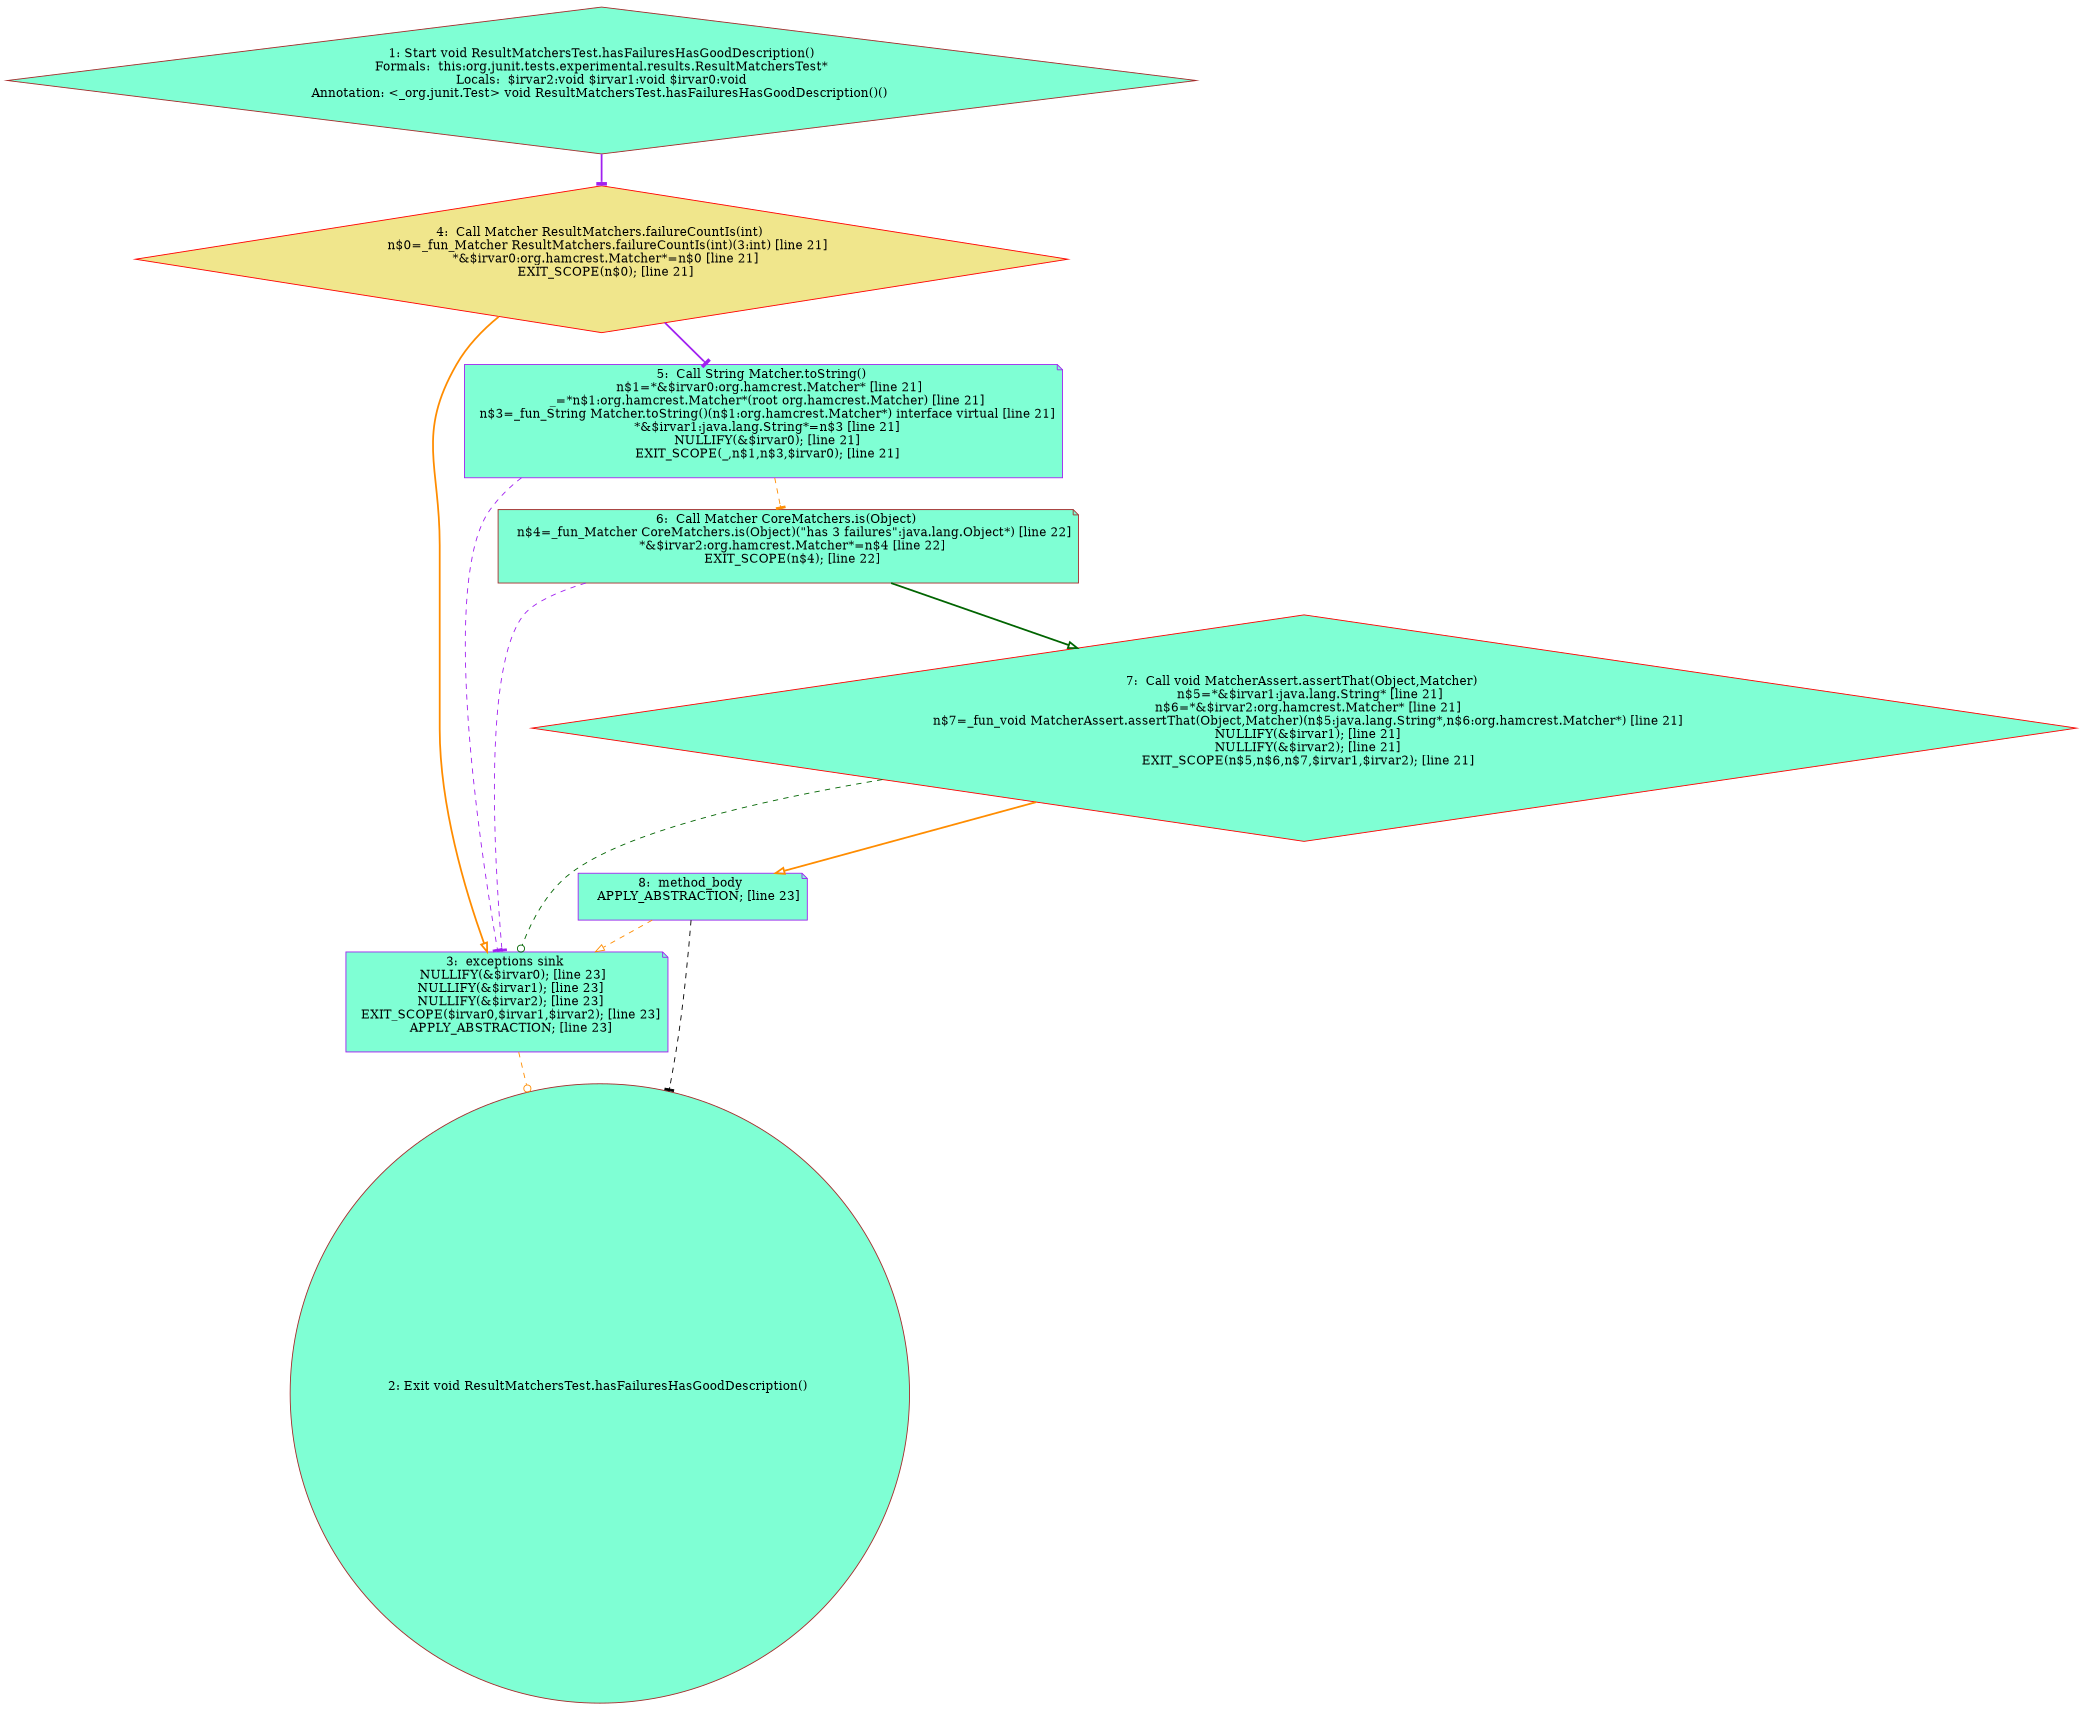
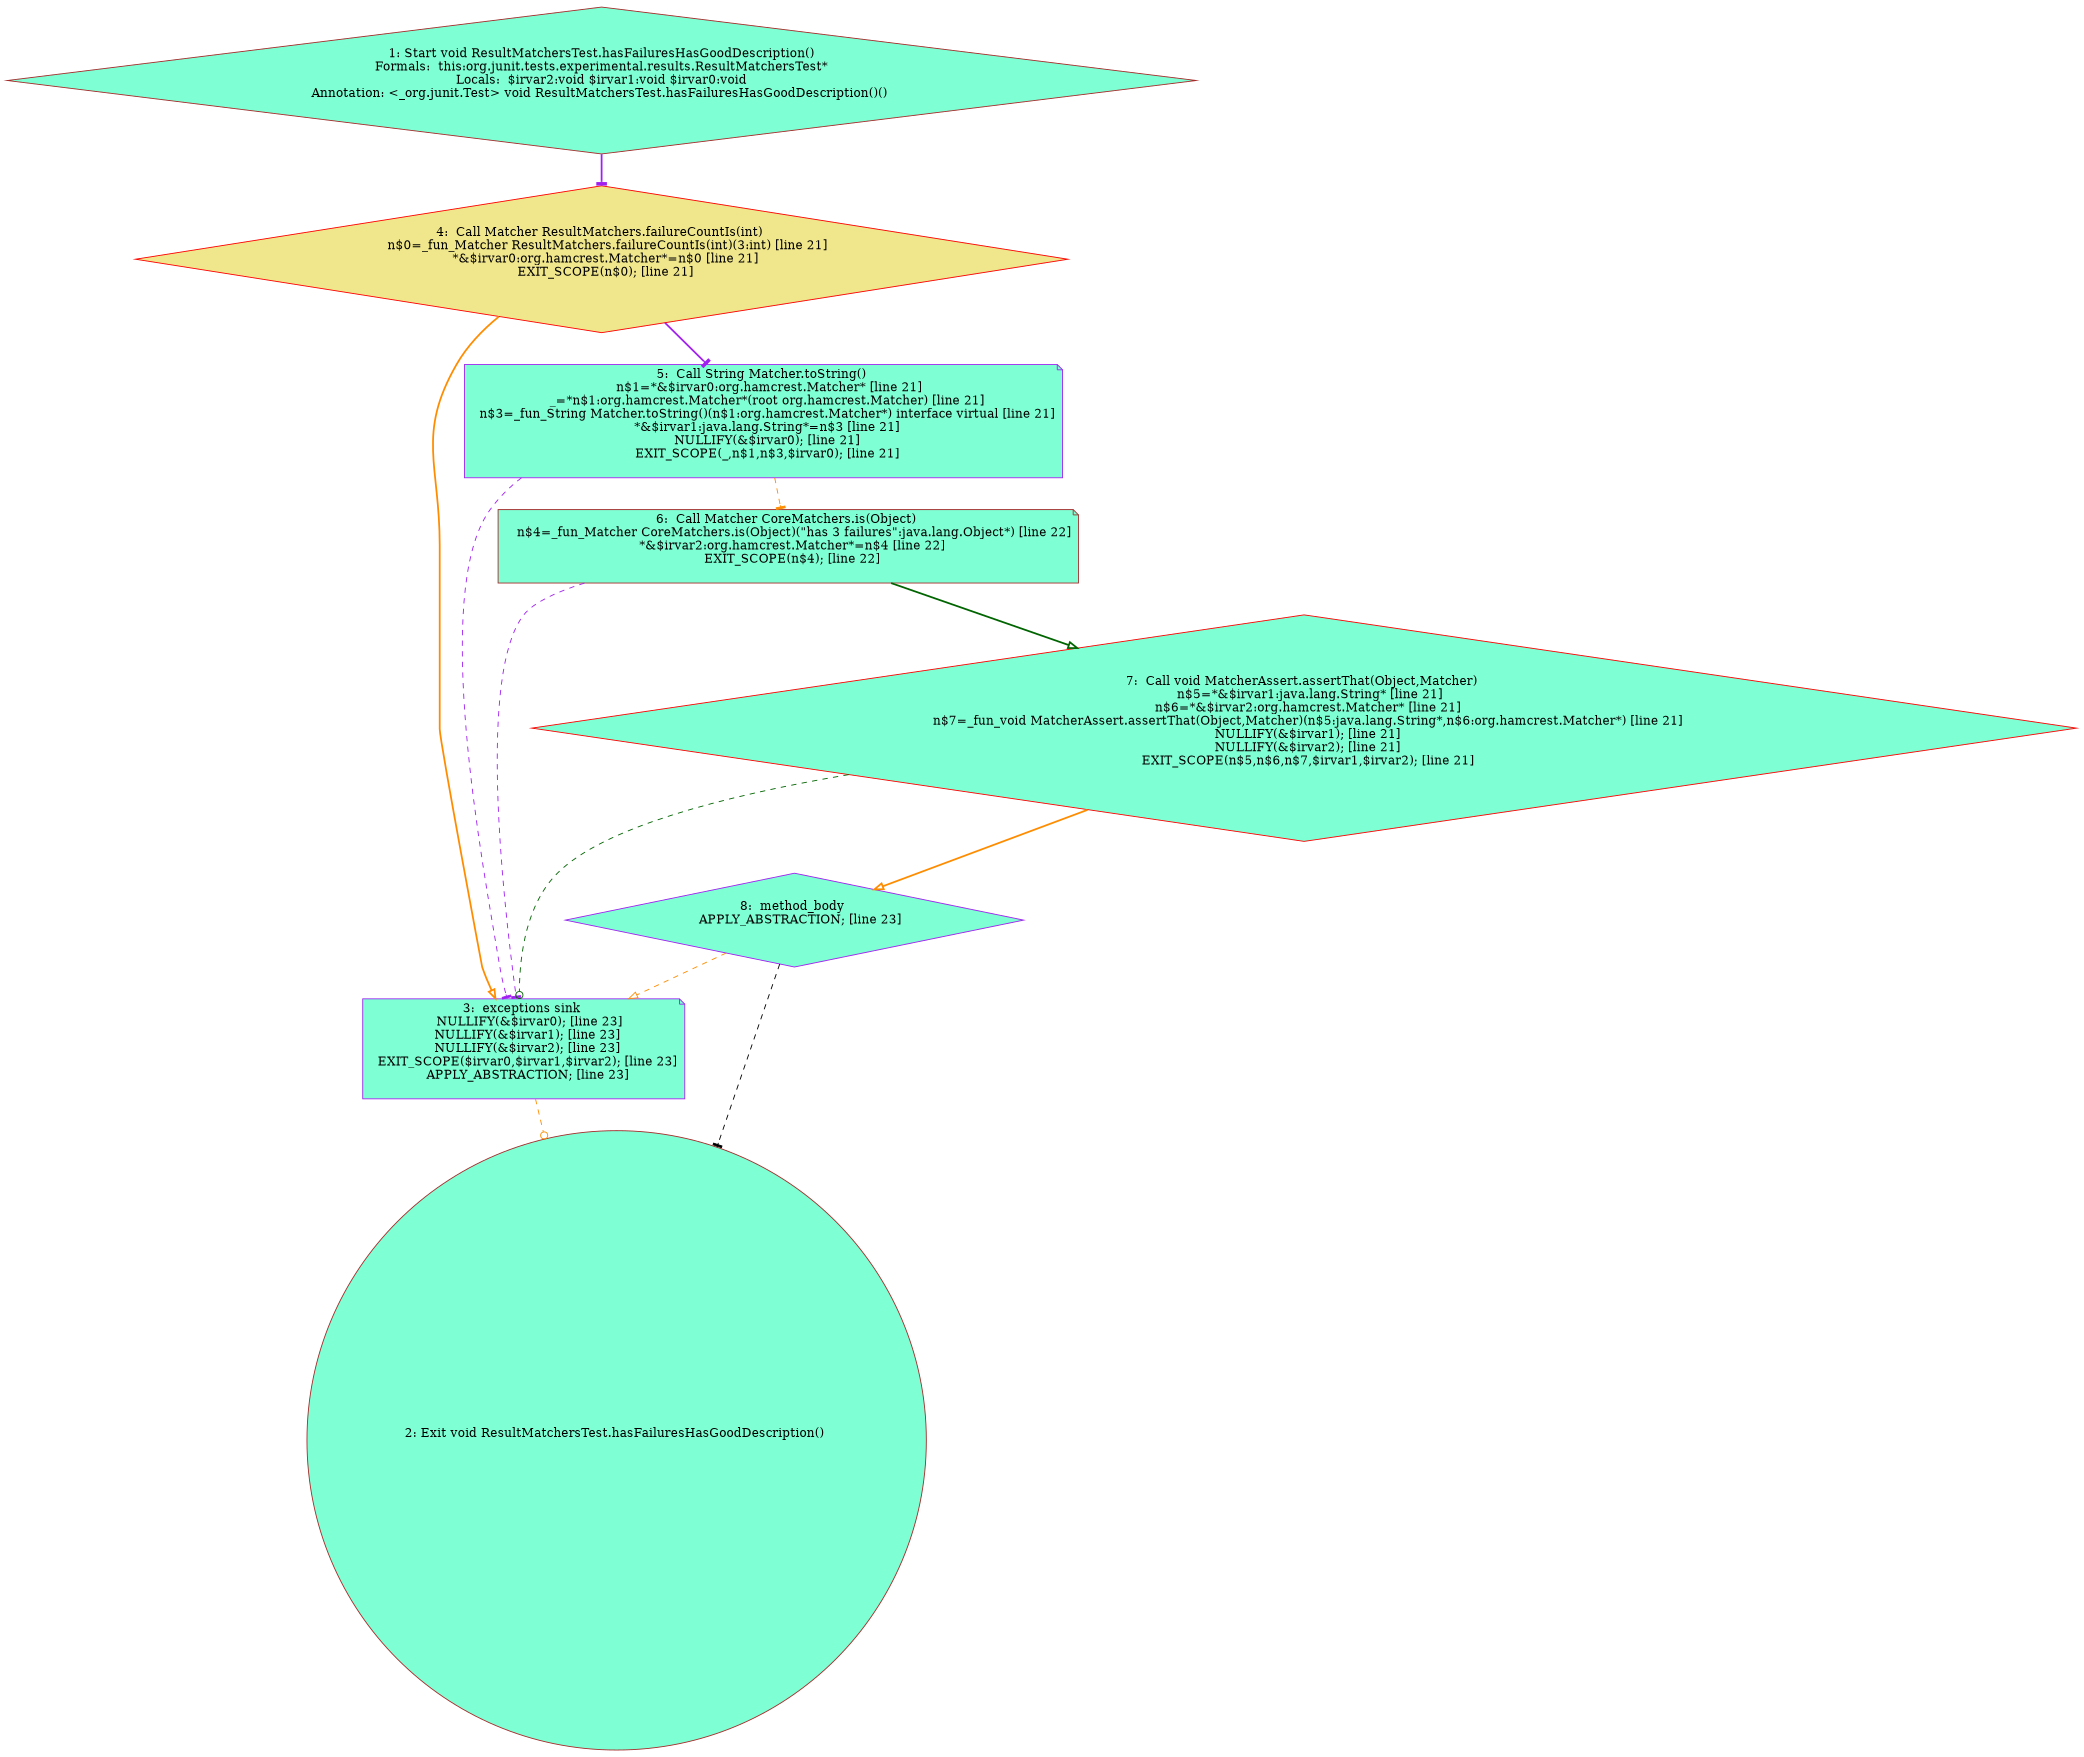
node "8:  method_body APPLY_ABSTRACTION; [line 23]": shape note -> diamond
